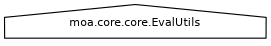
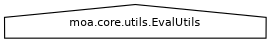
node "moa.core.core.EvalUtils": label "moa.core.core.EvalUtils" -> "moa.core.utils.EvalUtils"
